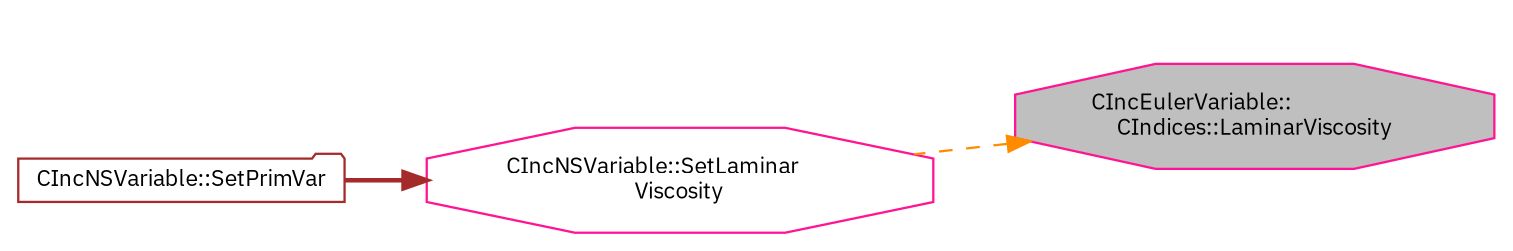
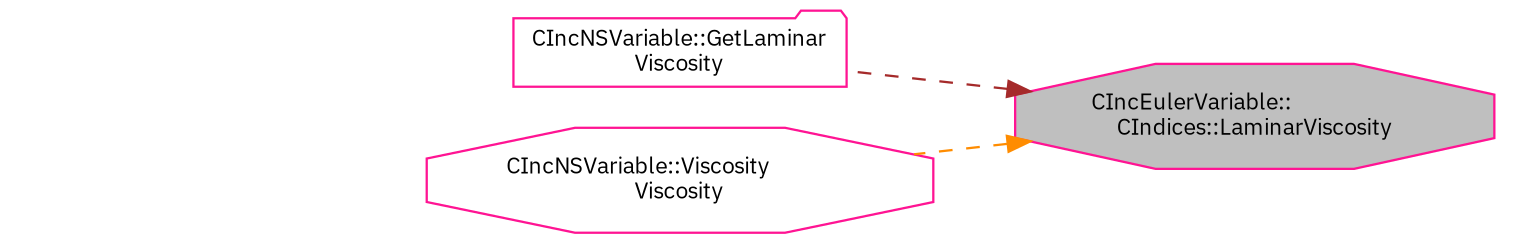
node "CIncNSVariable::GetLaminar Viscosity": added
node "CIncNSVariable::SetPrimVar": removed
node "CIncNSVariable::SetLaminar Viscosity": label "CIncNSVariable::SetLaminar Viscosity" -> "CIncNSVariable::Viscosity Viscosity"
